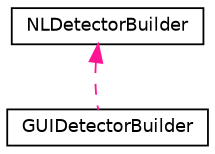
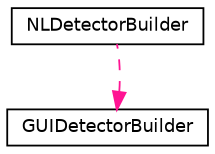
edge "GUIDetectorBuilder" -> "NLDetectorBuilder": reversed
